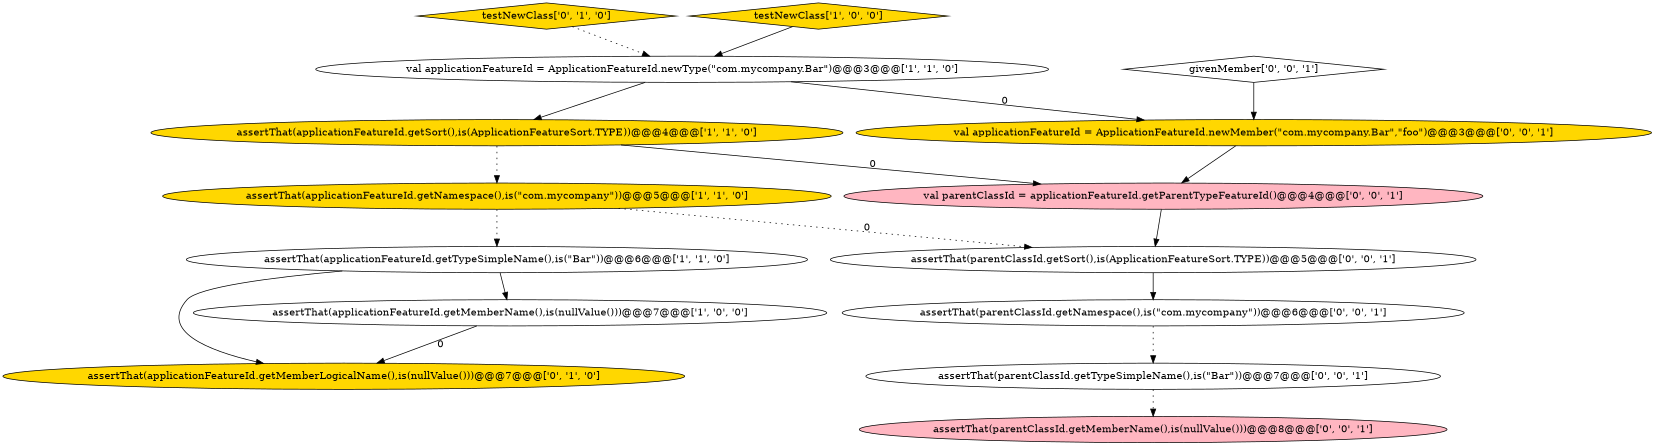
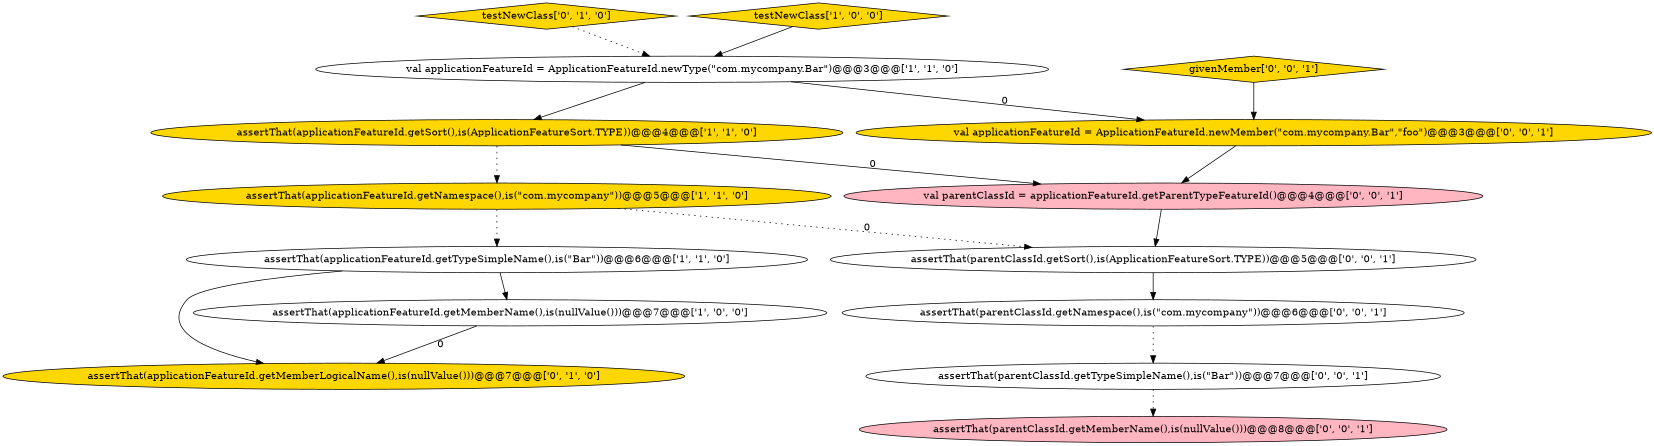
node "givenMember['0', '0', '1']": fillcolor white -> gold
